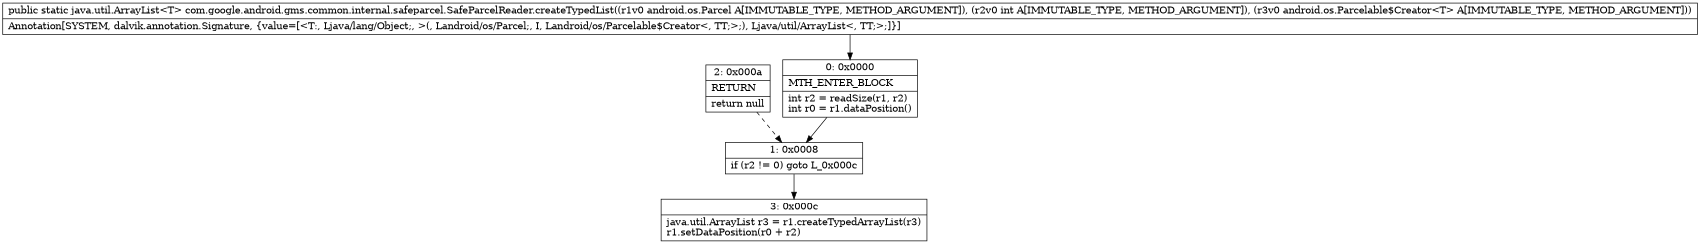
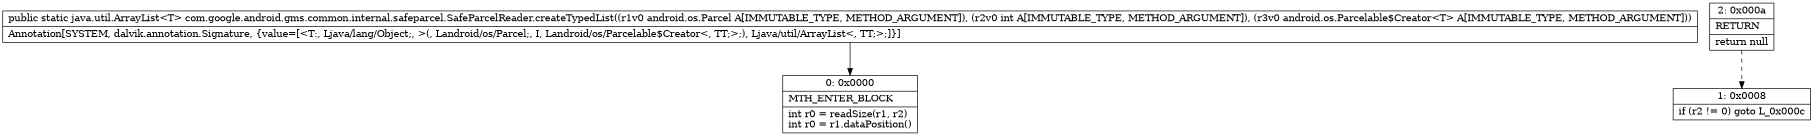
node "0: 0x0000": text "int r2 = readSize(r1, r2)" -> "int r0 = readSize(r1, r2)"
edge "0: 0x0000" -> "1: 0x0008": removed
node "3: 0x000c": removed
